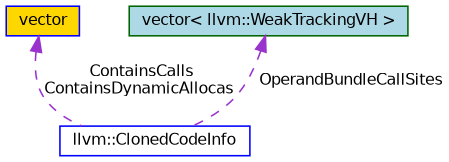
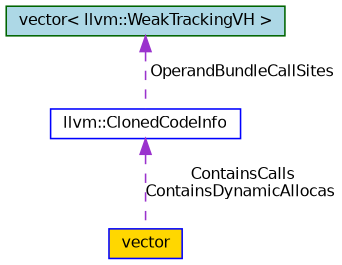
edge "llvm::ClonedCodeInfo" -> "vector": reversed
